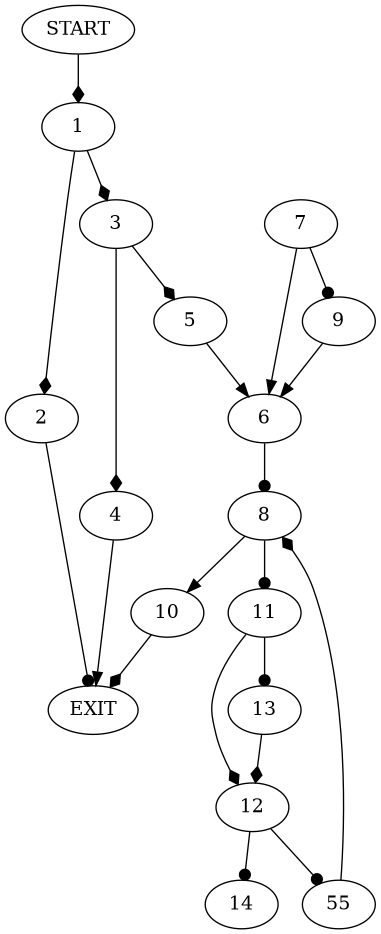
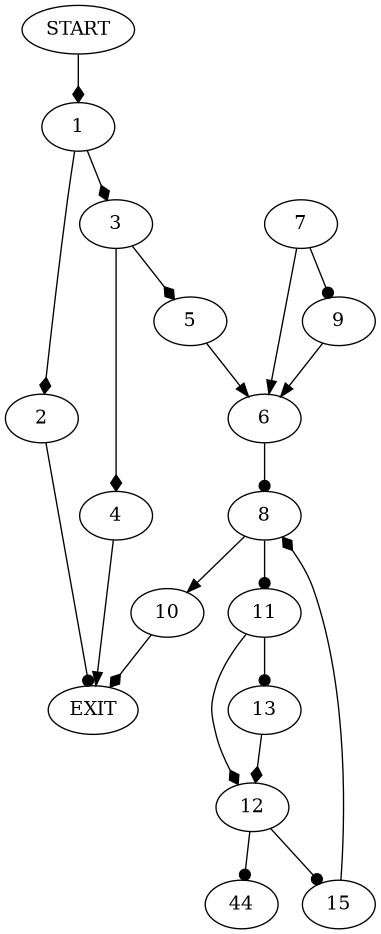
node "14": label "14" -> "44"
node "55": label "55" -> "15"
